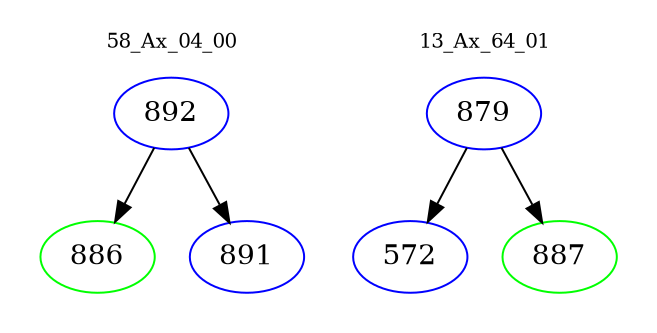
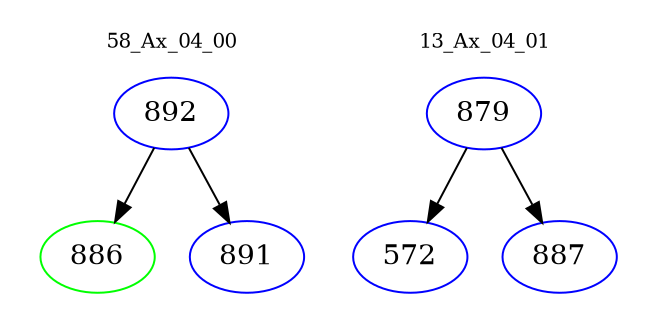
cluster "13_Ax_64_01": label "13_Ax_64_01" -> "13_Ax_04_01"
node "887": color green -> blue
